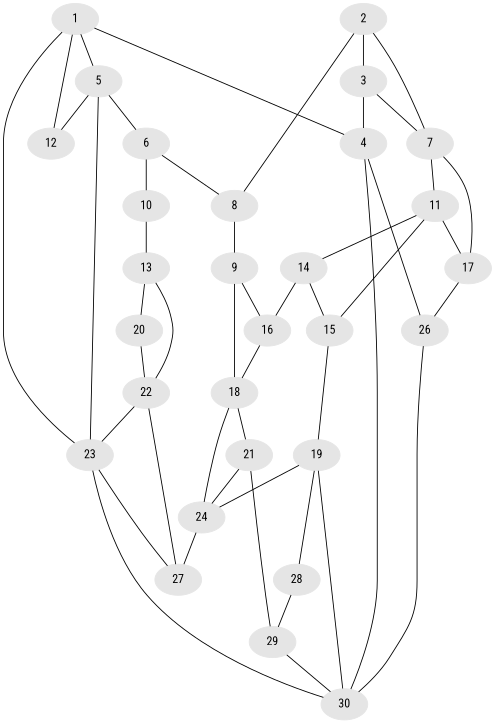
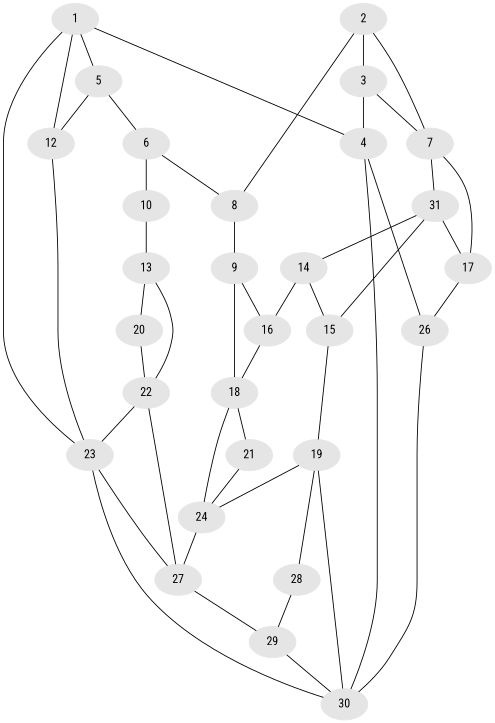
node "11": label "11" -> "31"
edge "5" -- "23": now "12" -- "23"
edge "21" -- "29": now "27" -- "29"
